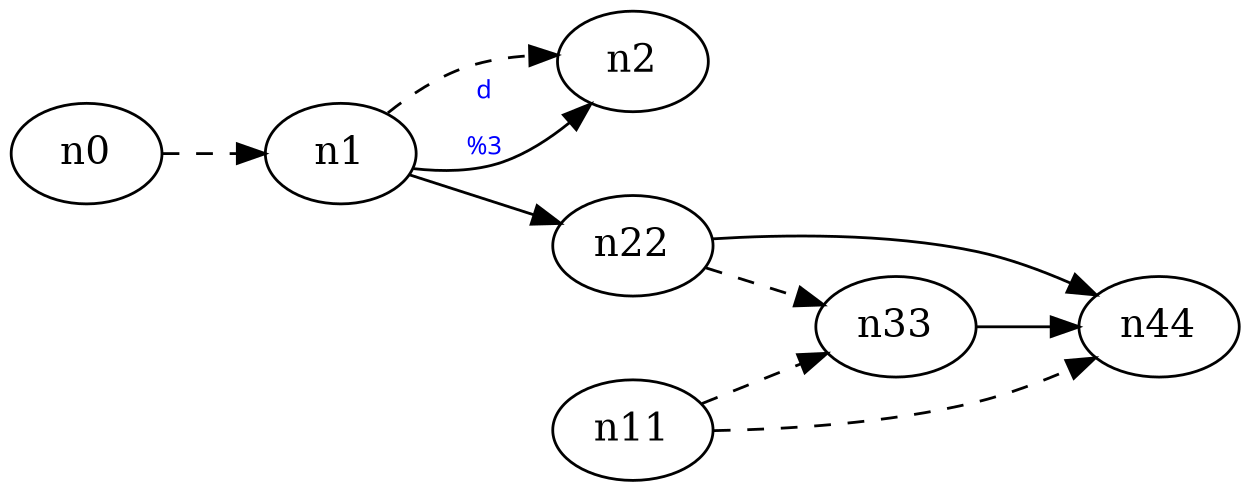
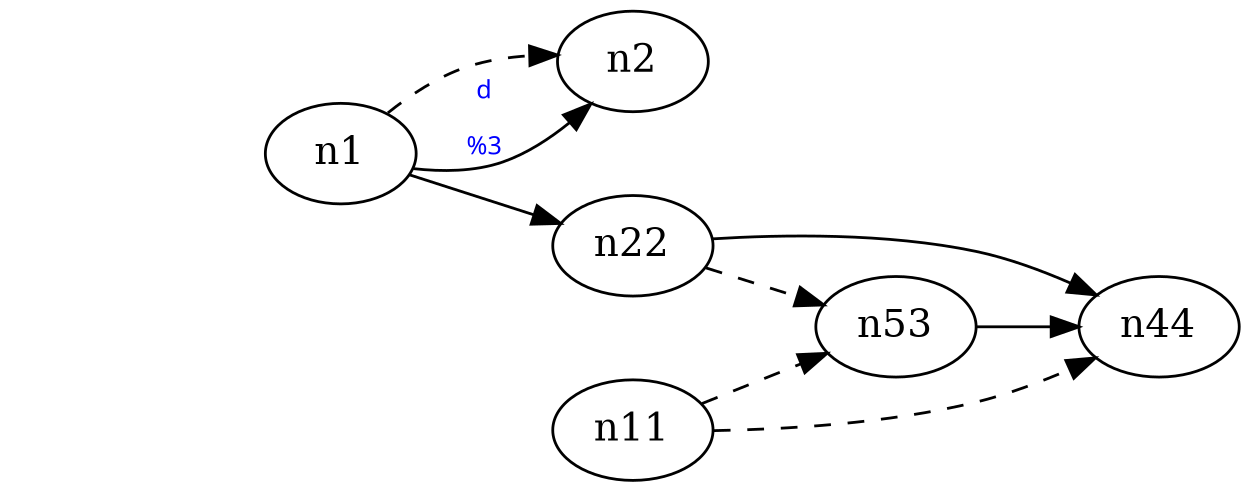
node "n0": removed
node "n33": label "n33" -> "n53"
